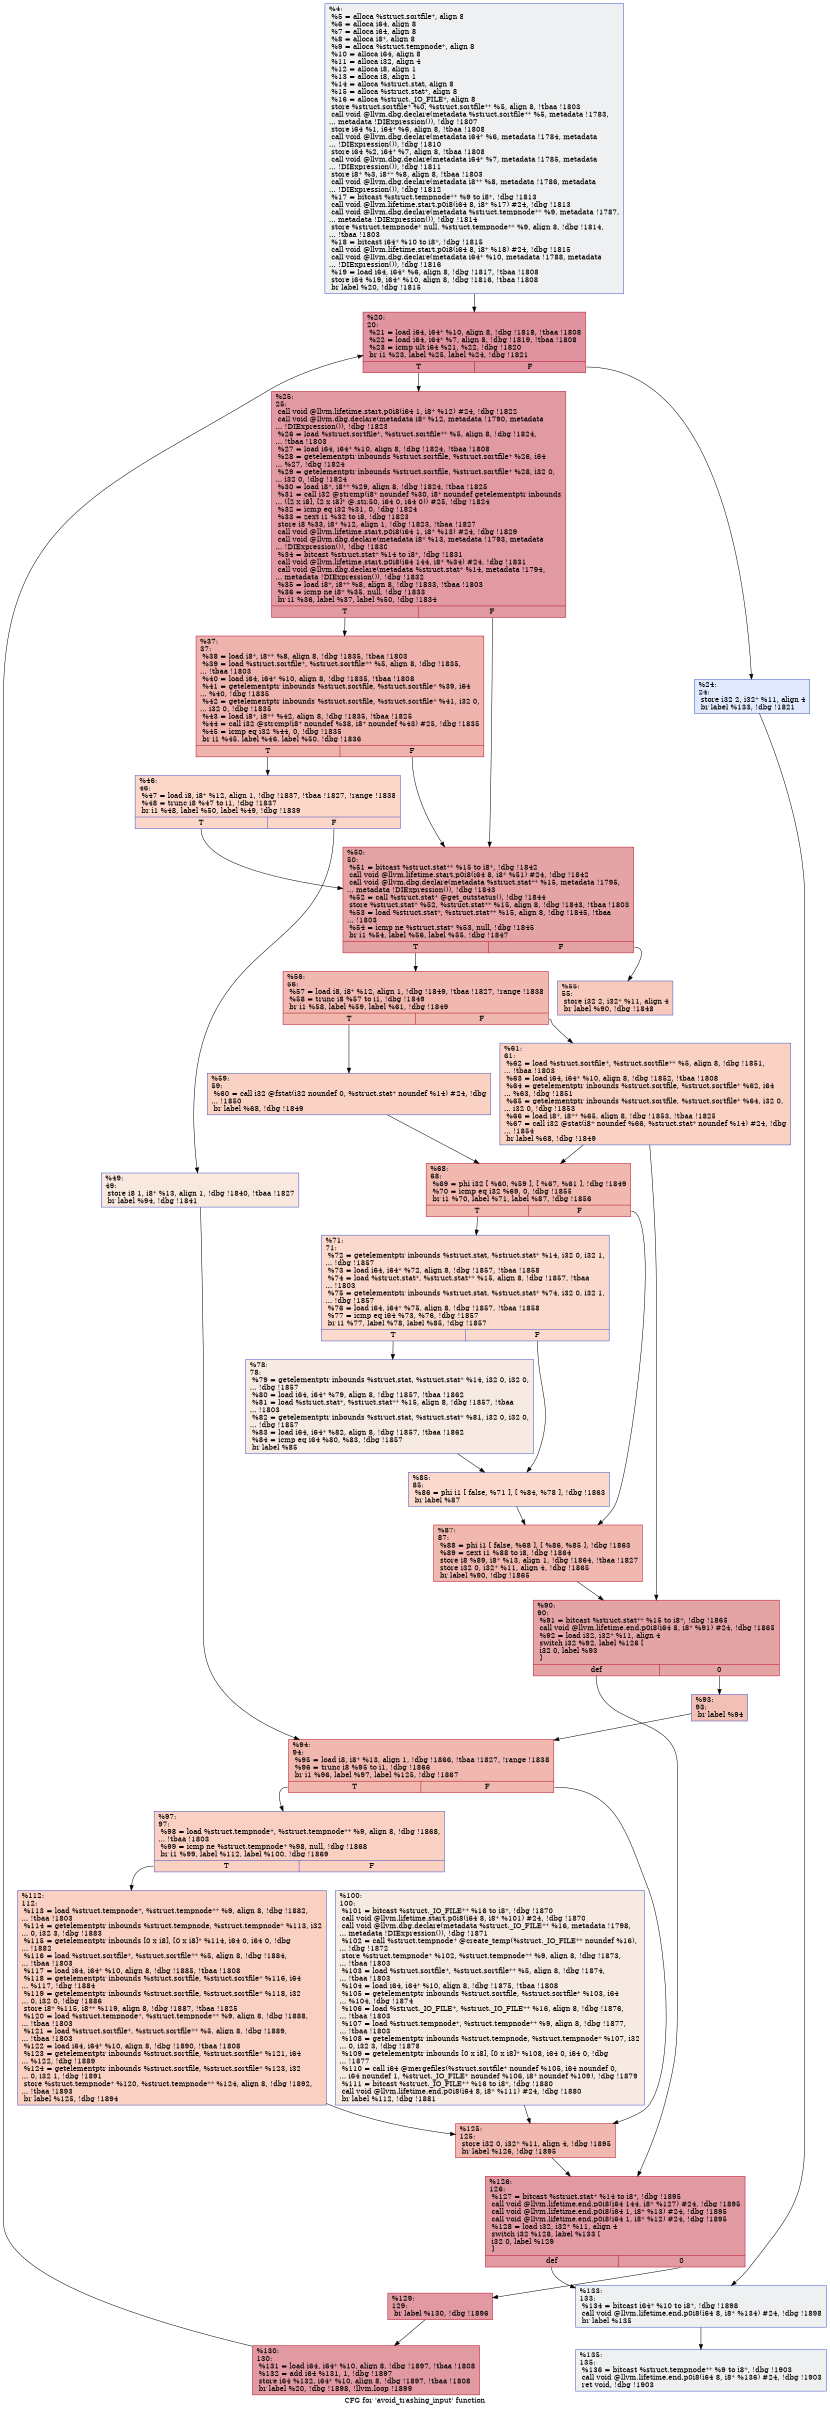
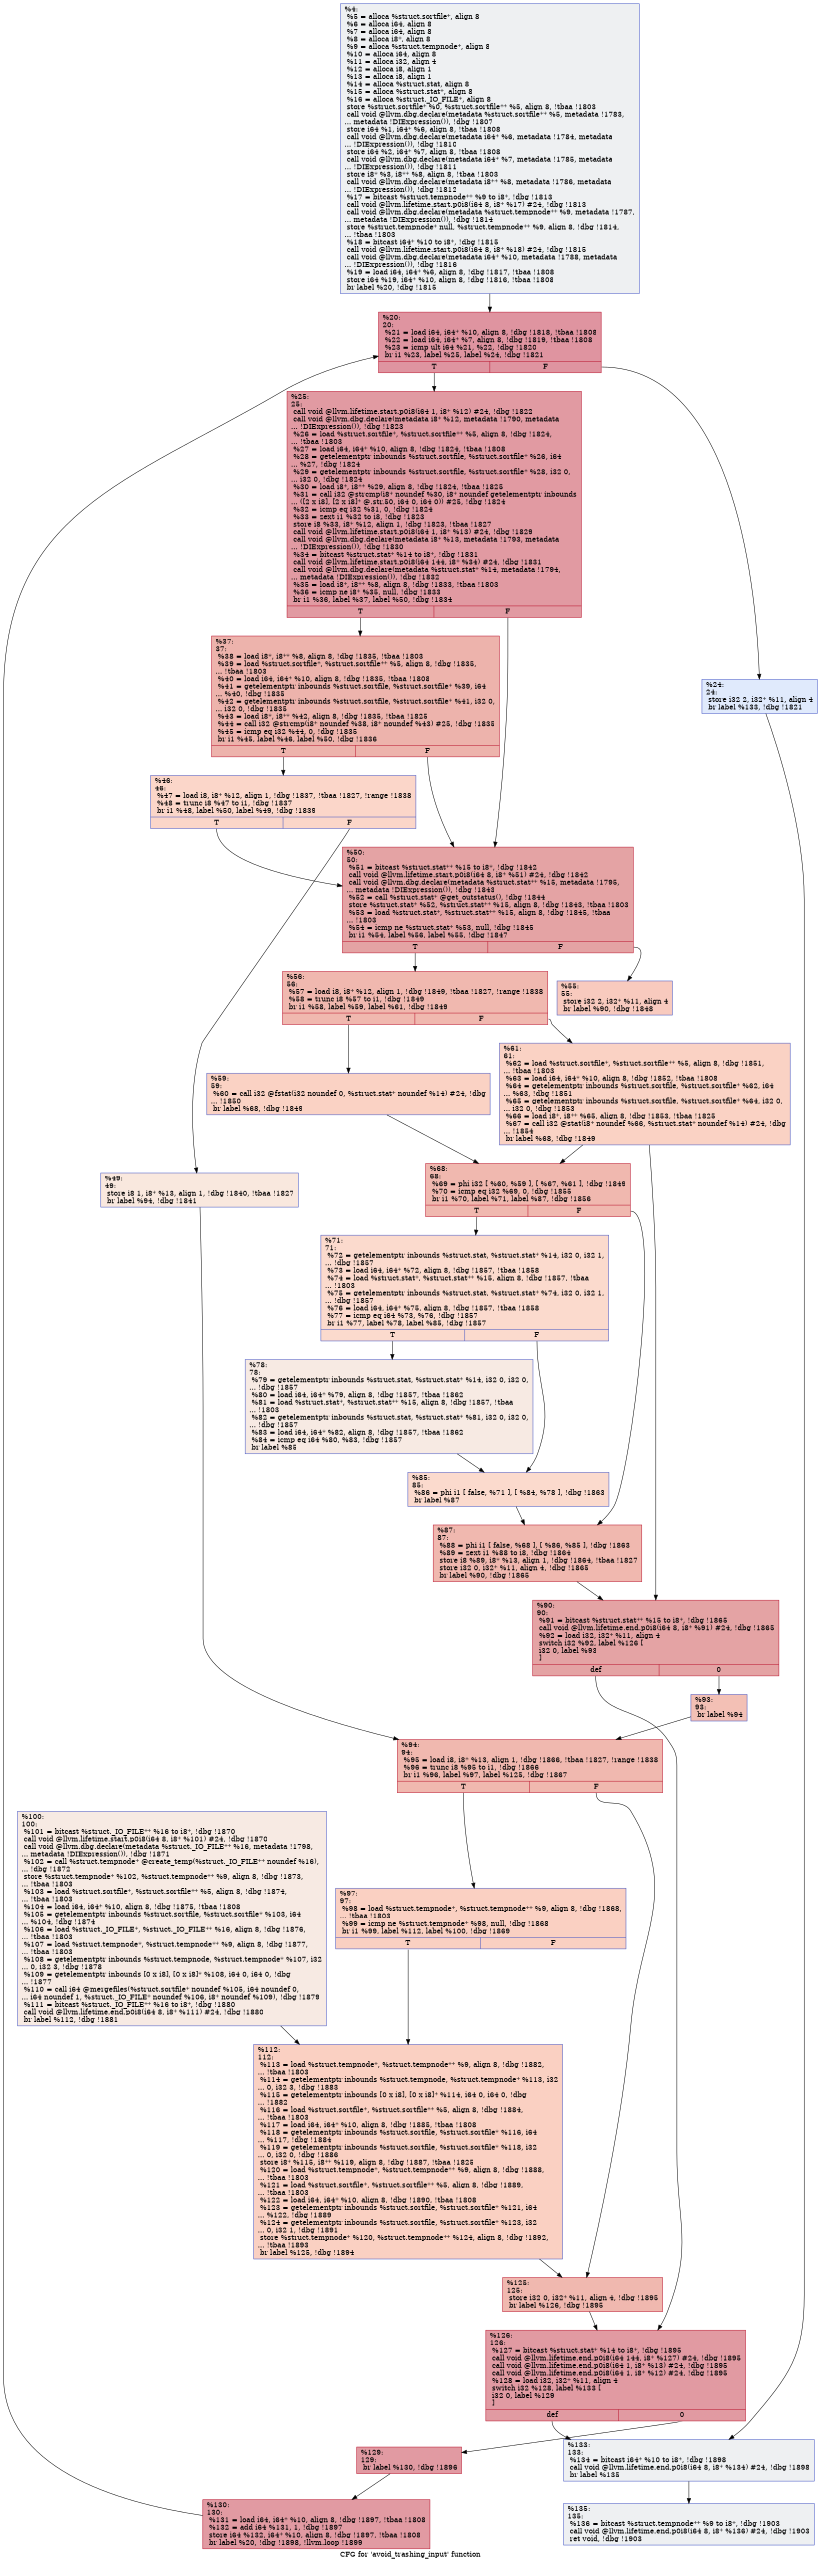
edge "%100:" -> "%125:": now "%100:" -> "%112:"
